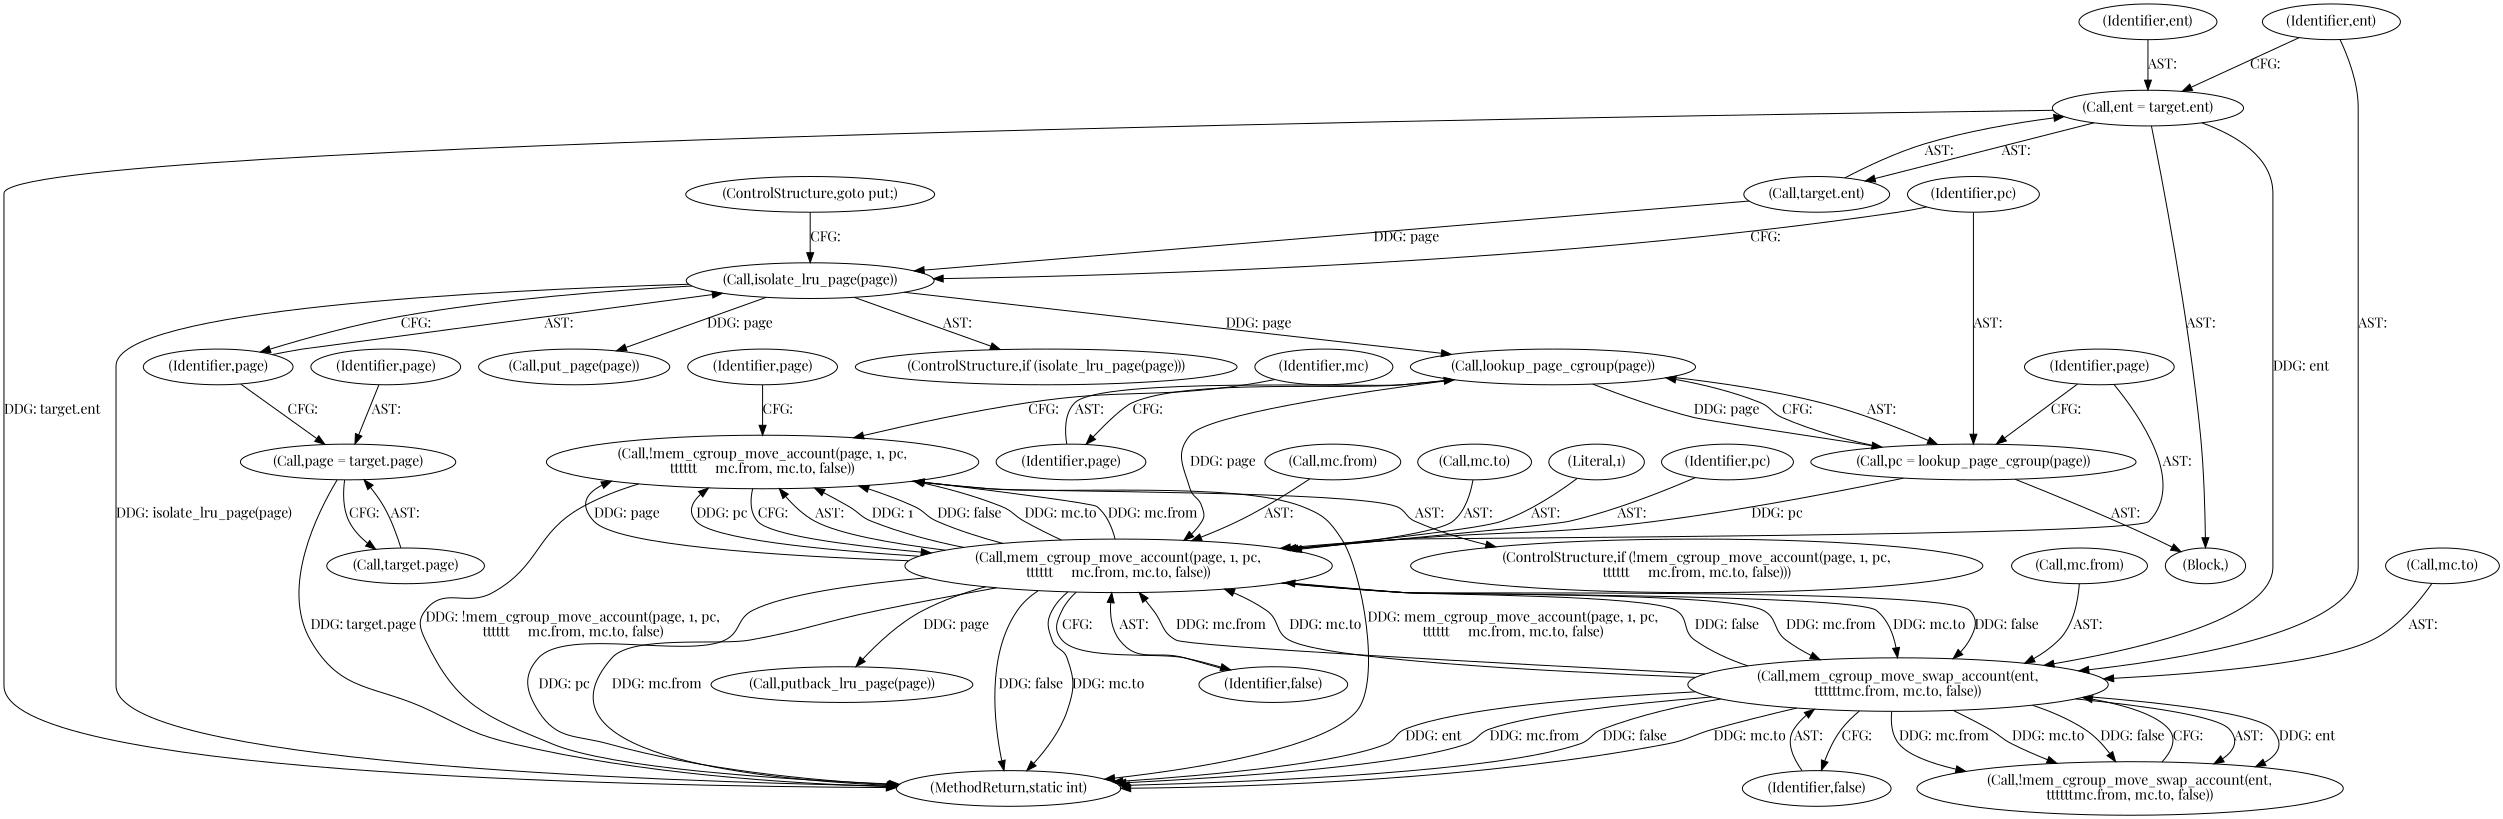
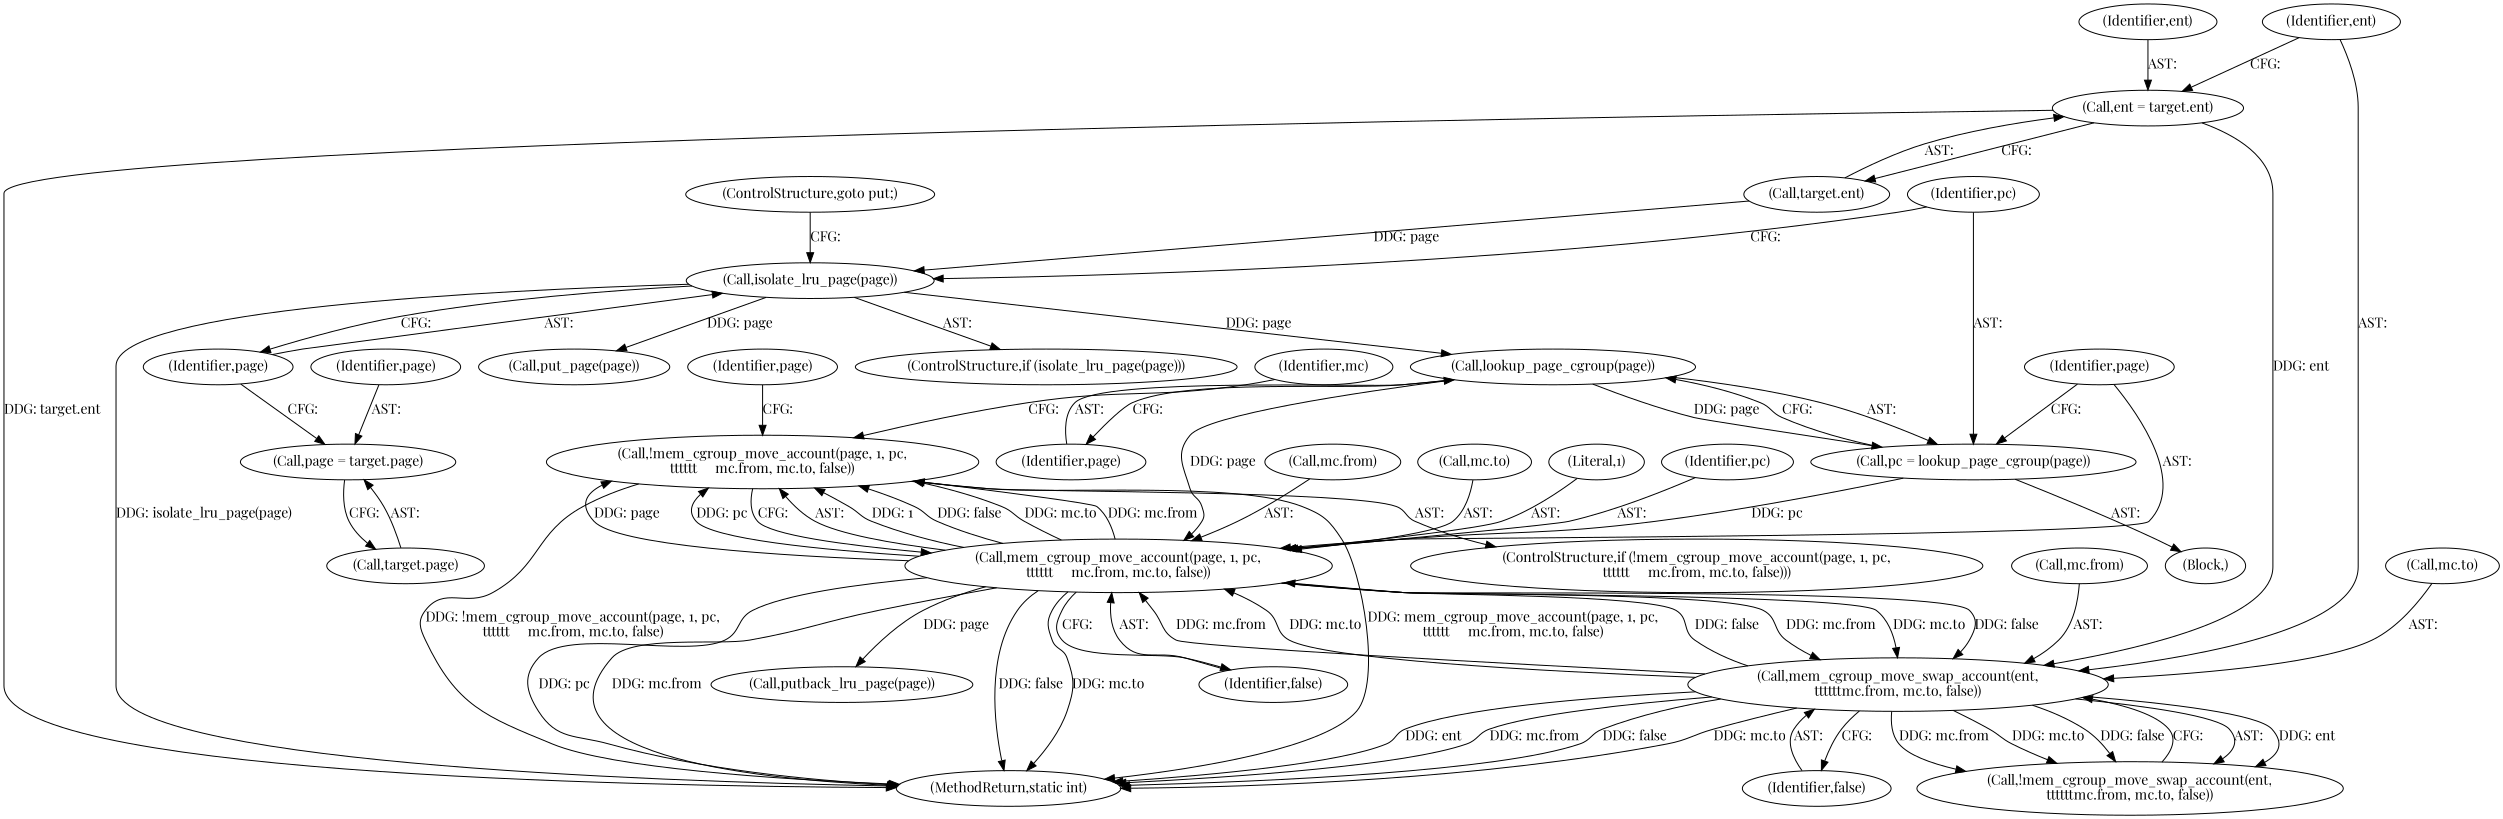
edge "(Call,ent = target.ent)" -> "(Call,target.ent)": label "AST: " -> "CFG: "
edge "(Call,ent = target.ent)" -> "(Block,)": removed, label "AST:"
edge "(Call,page = target.page)" -> "(MethodReturn,static int)": removed, label "DDG: target.page"
